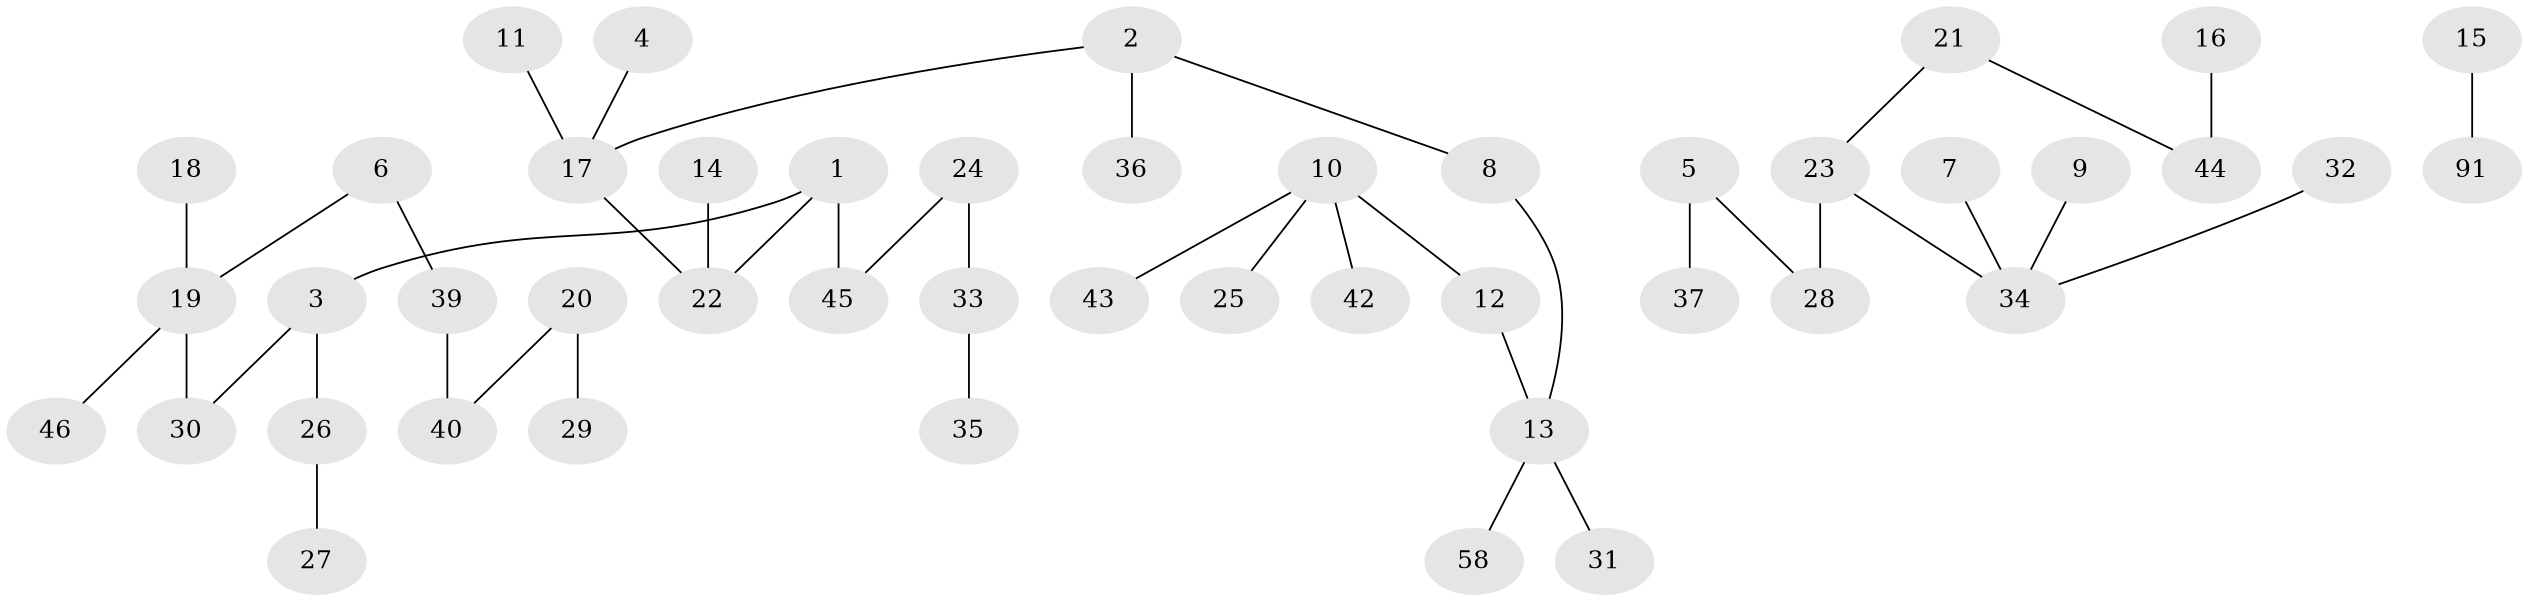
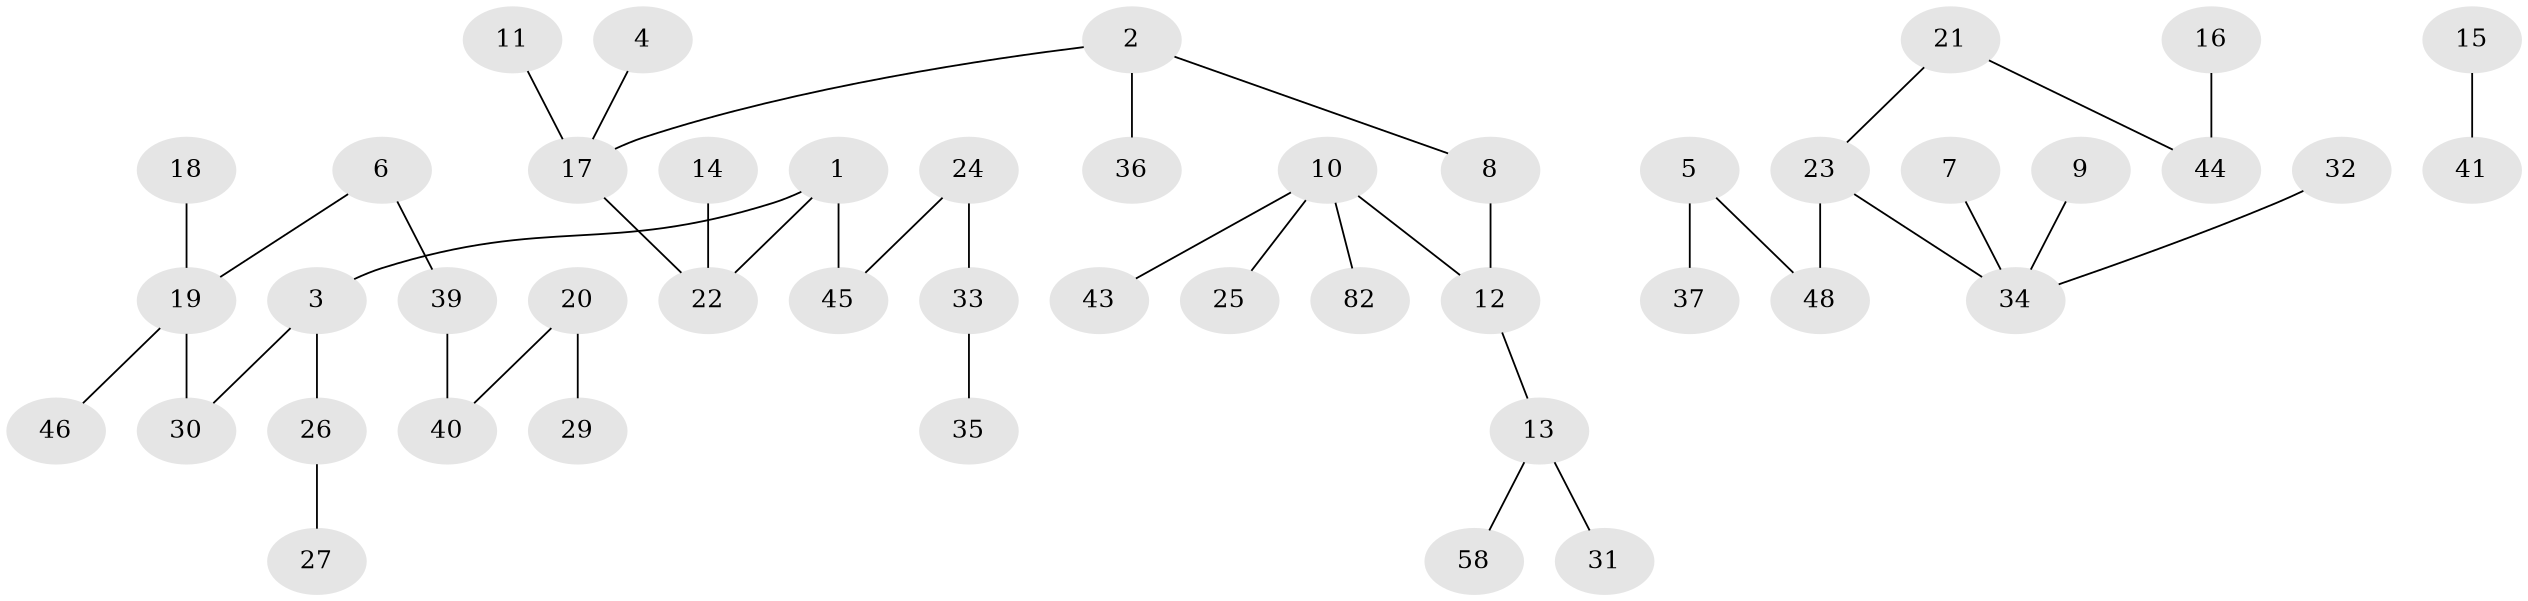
node "91": label "91" -> "41"
edge "8" -- "13": now "8" -- "12"
node "42": label "42" -> "82"
node "28": label "28" -> "48"
